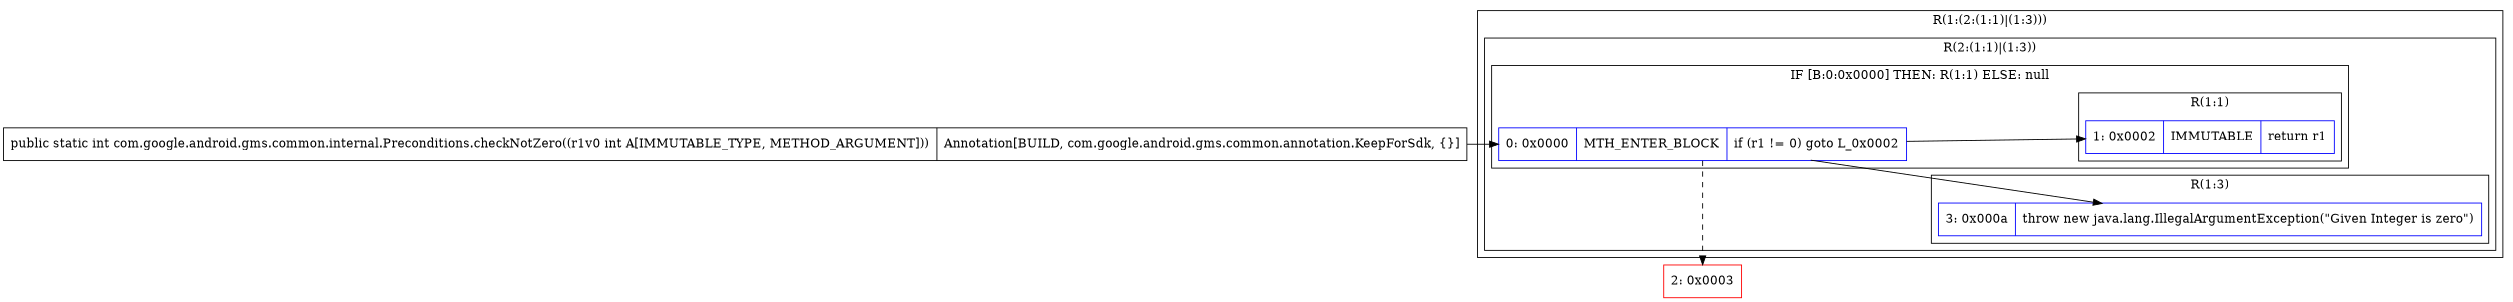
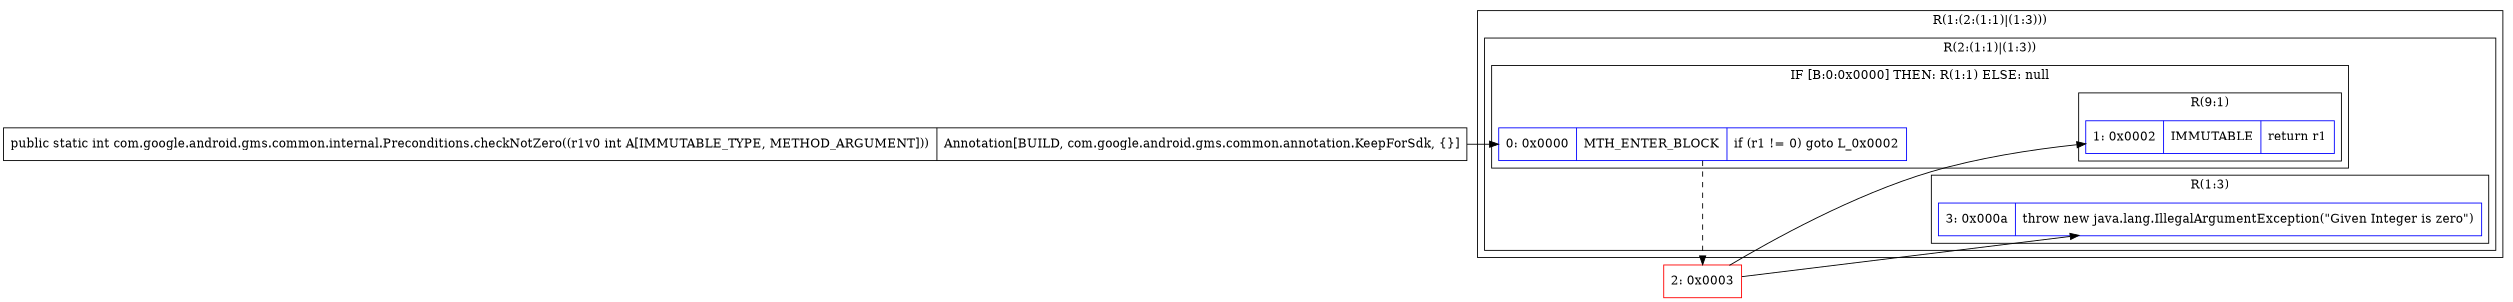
cluster "R(1:1)": label "R(1:1)" -> "R(9:1)"
edge "0: 0x0000" -> "1: 0x0002": now "2: 0x0003" -> "1: 0x0002"
edge "0: 0x0000" -> "3: 0x000a": now "2: 0x0003" -> "3: 0x000a"
